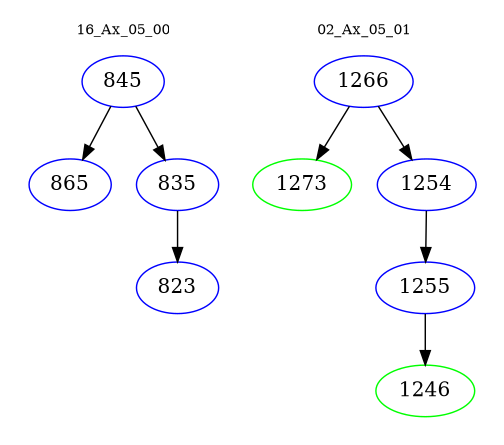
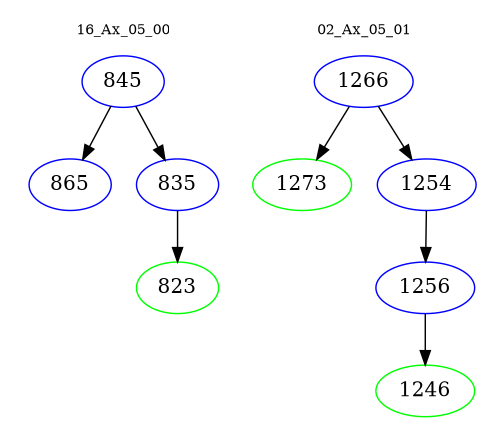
node "823": color blue -> green
node "1255": label "1255" -> "1256"
